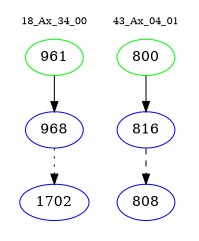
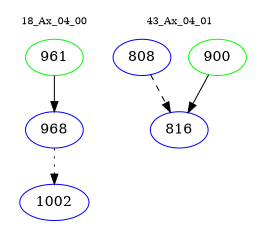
cluster "18_Ax_34_00": label "18_Ax_34_00" -> "18_Ax_04_00"
node "800": label "800" -> "900"
edge "816" -> "808": reversed
node "1702": label "1702" -> "1002"
